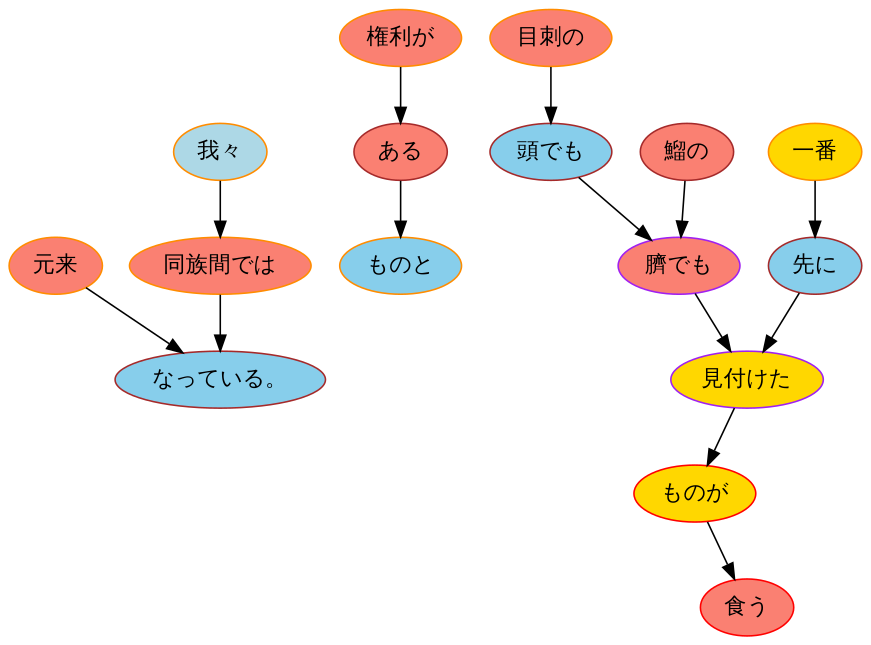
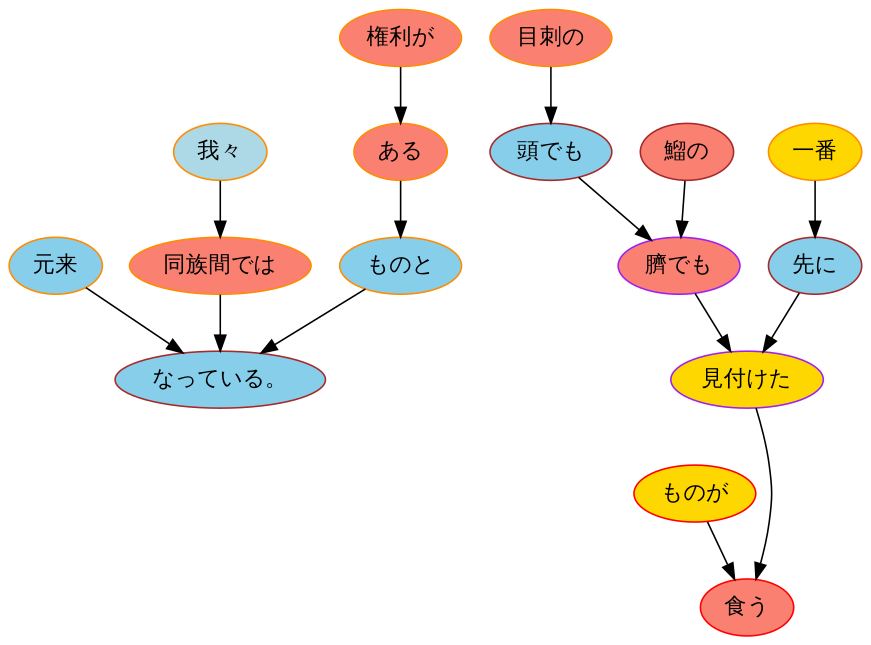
node "ある": color brown -> darkorange
node "元来": fillcolor salmon -> skyblue
edge "ものと" -> "なっている。": added
edge "見付けた" -> "ものが": now "見付けた" -> "食う"
